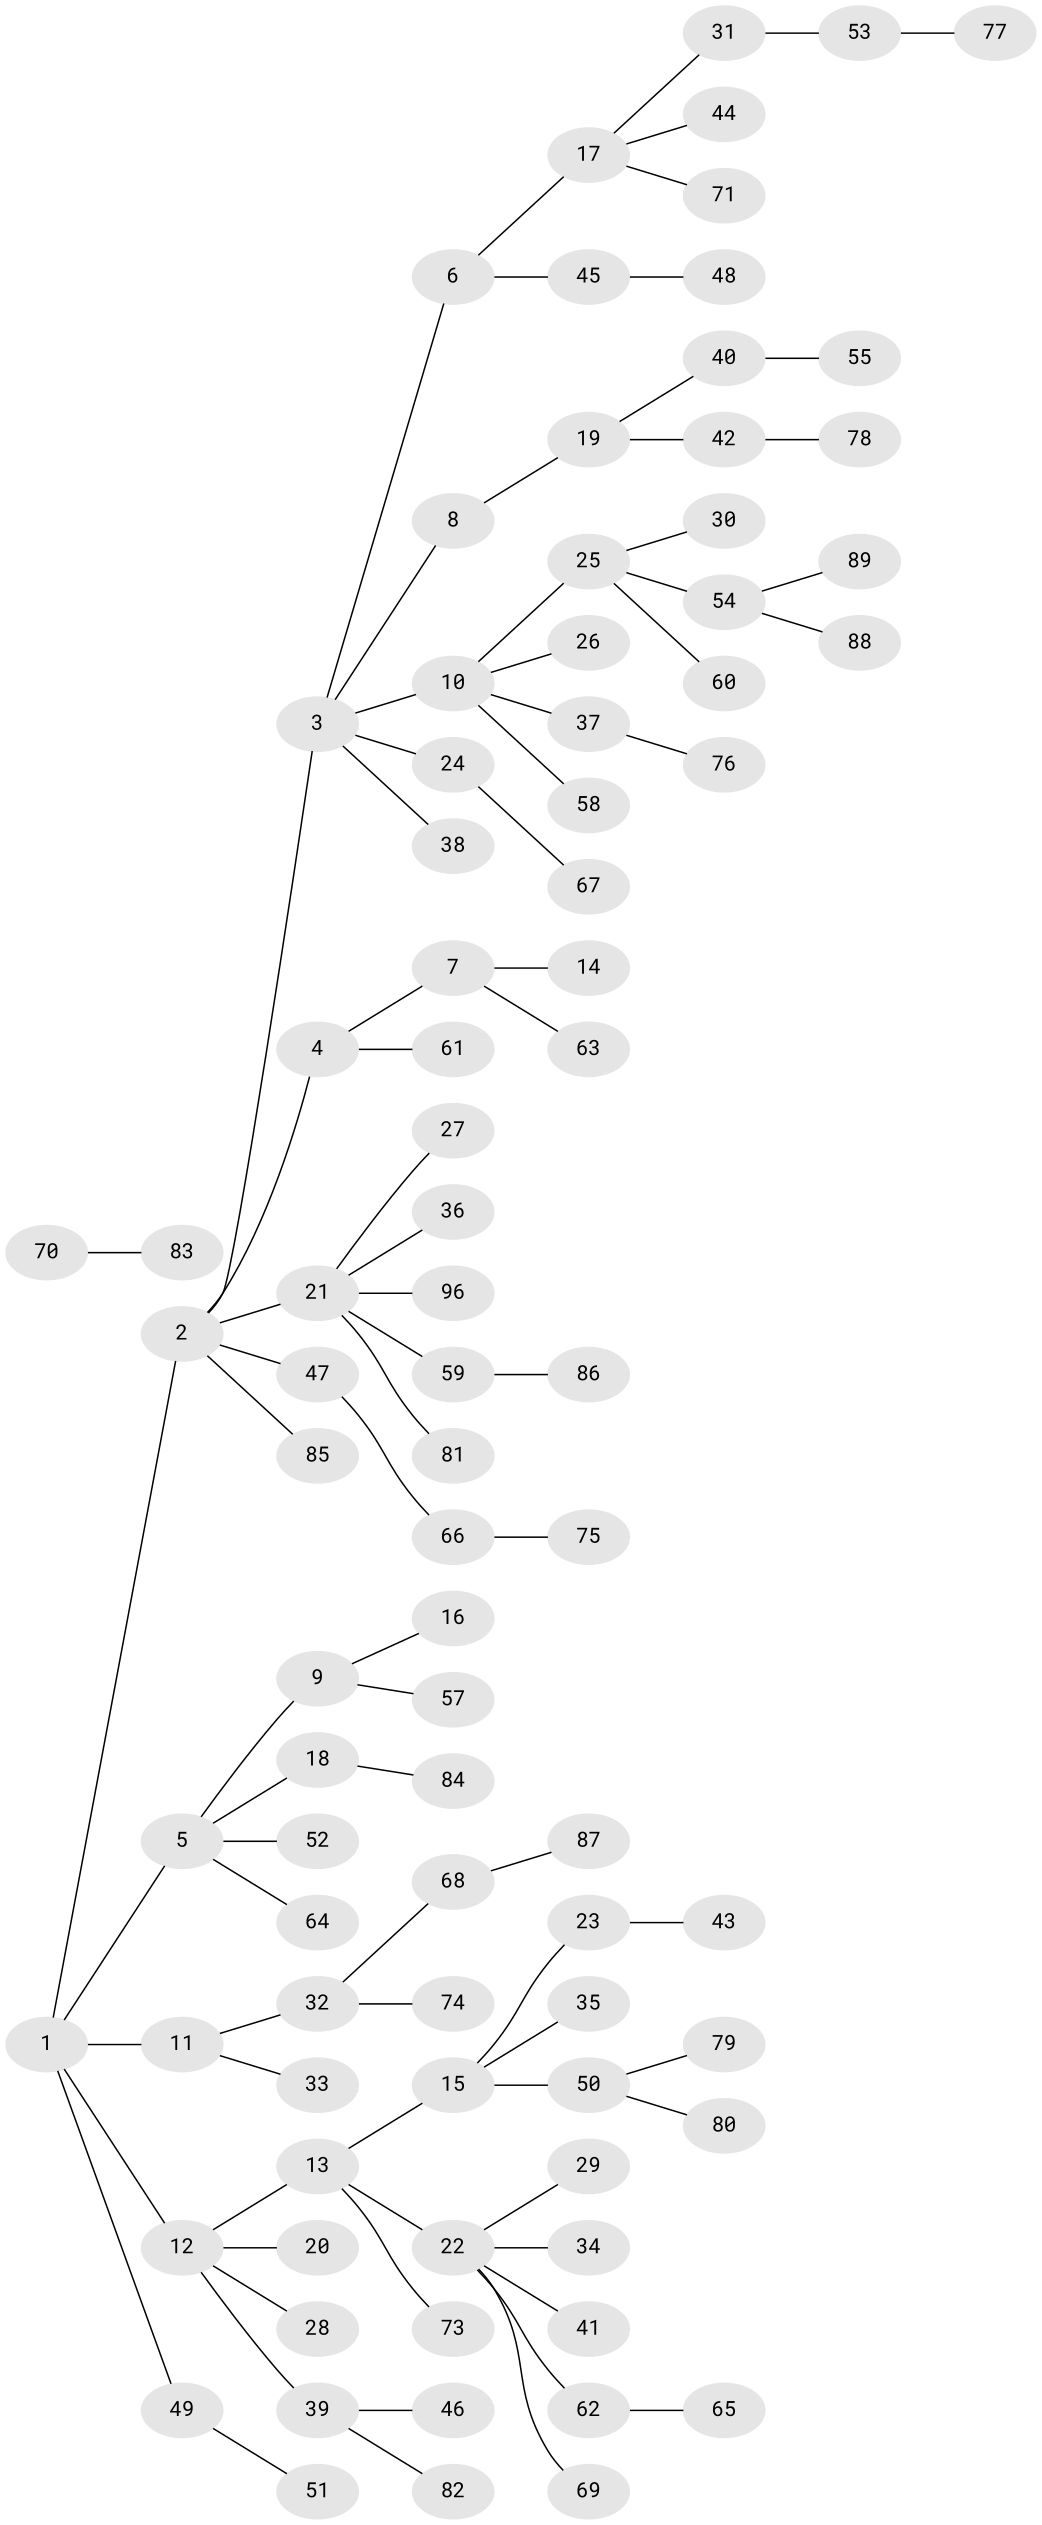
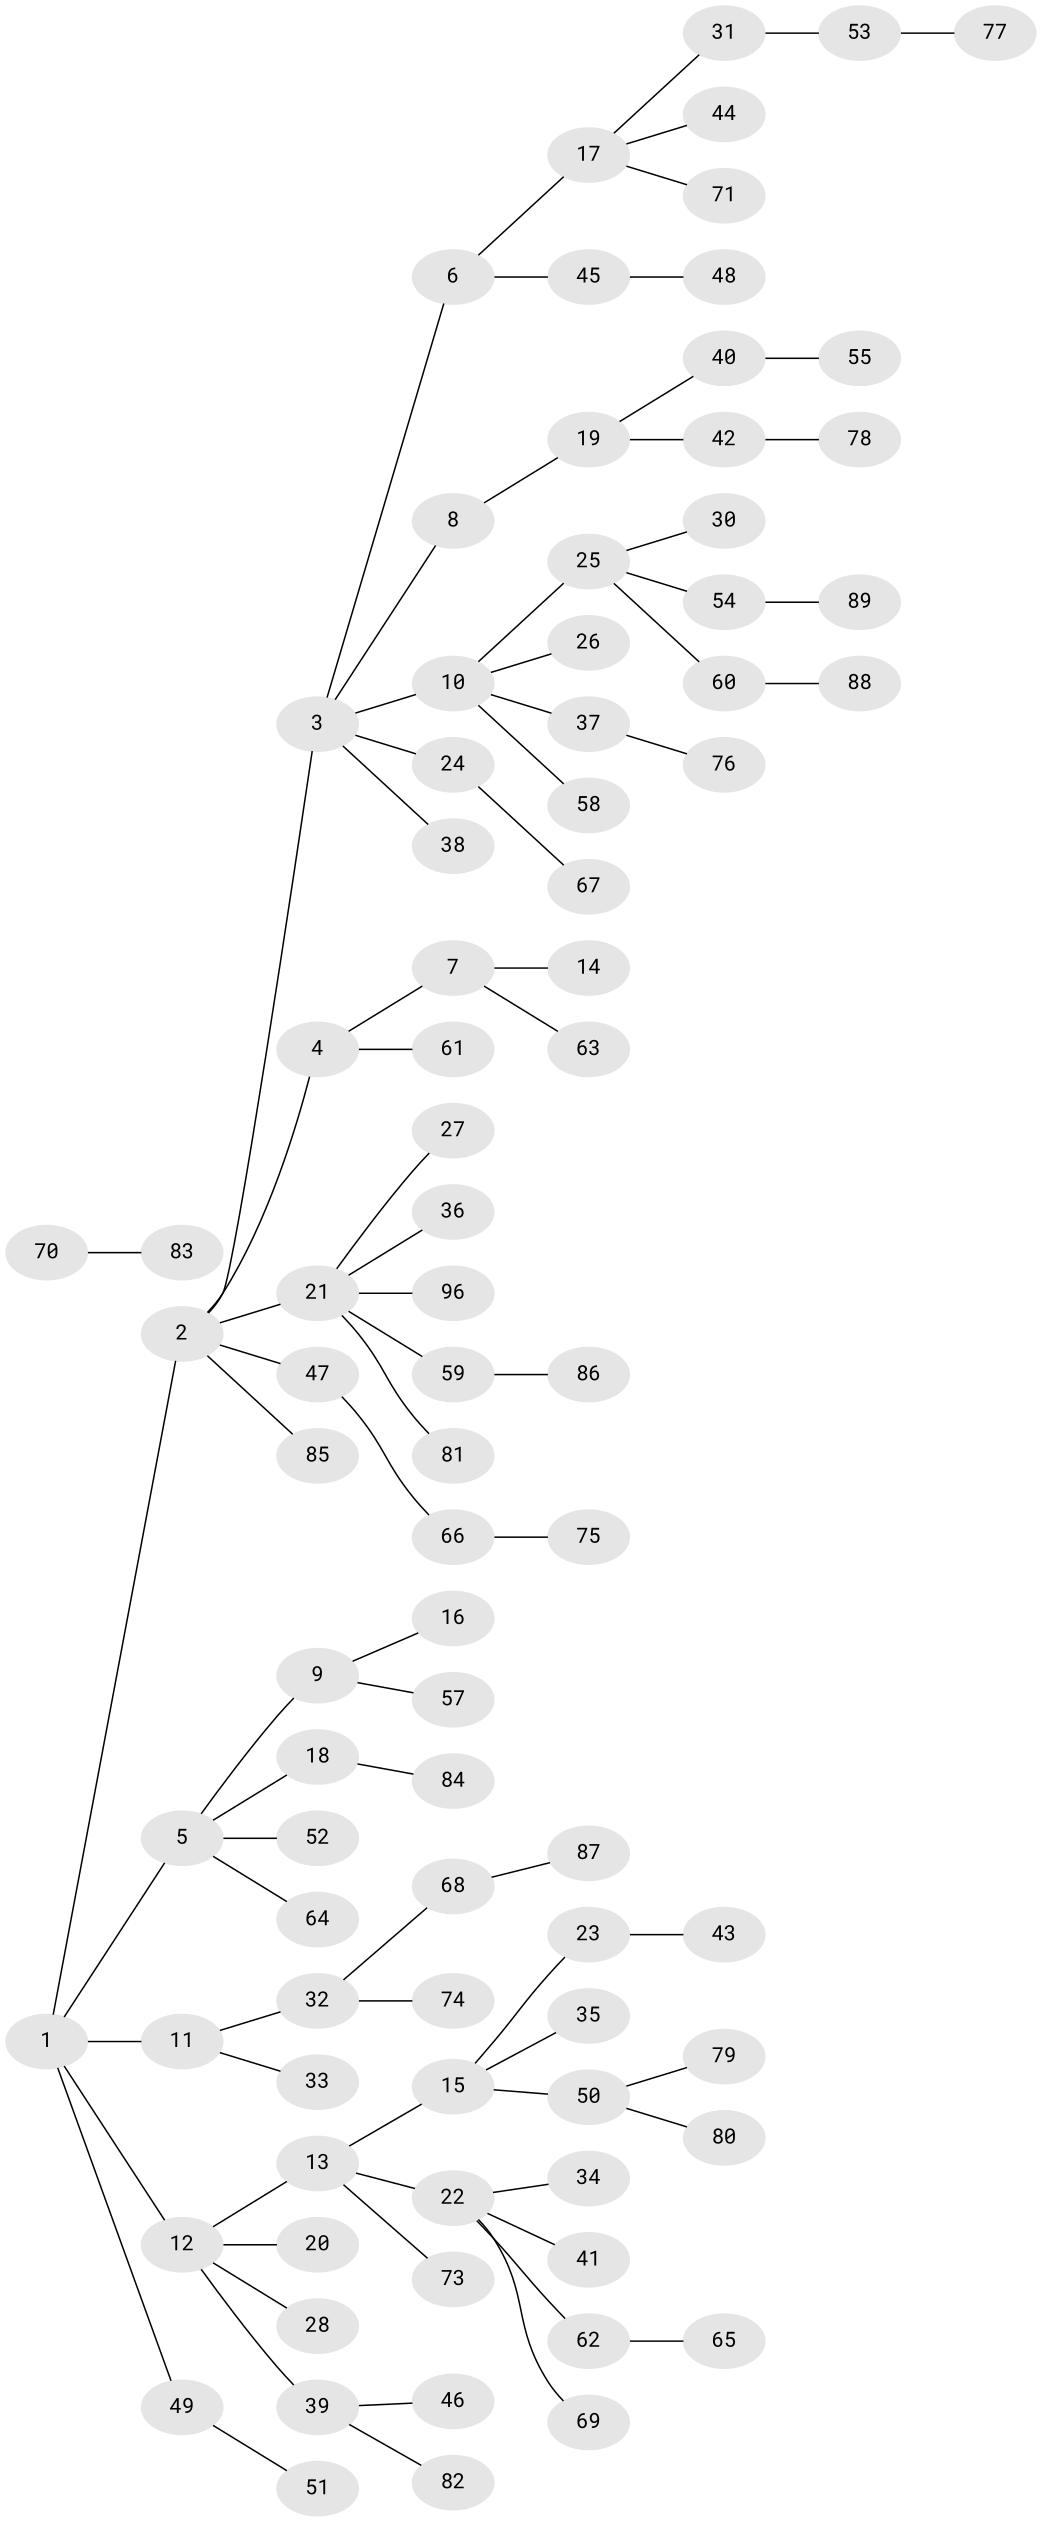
edge "54" -- "88": now "60" -- "88"
node "29": removed
